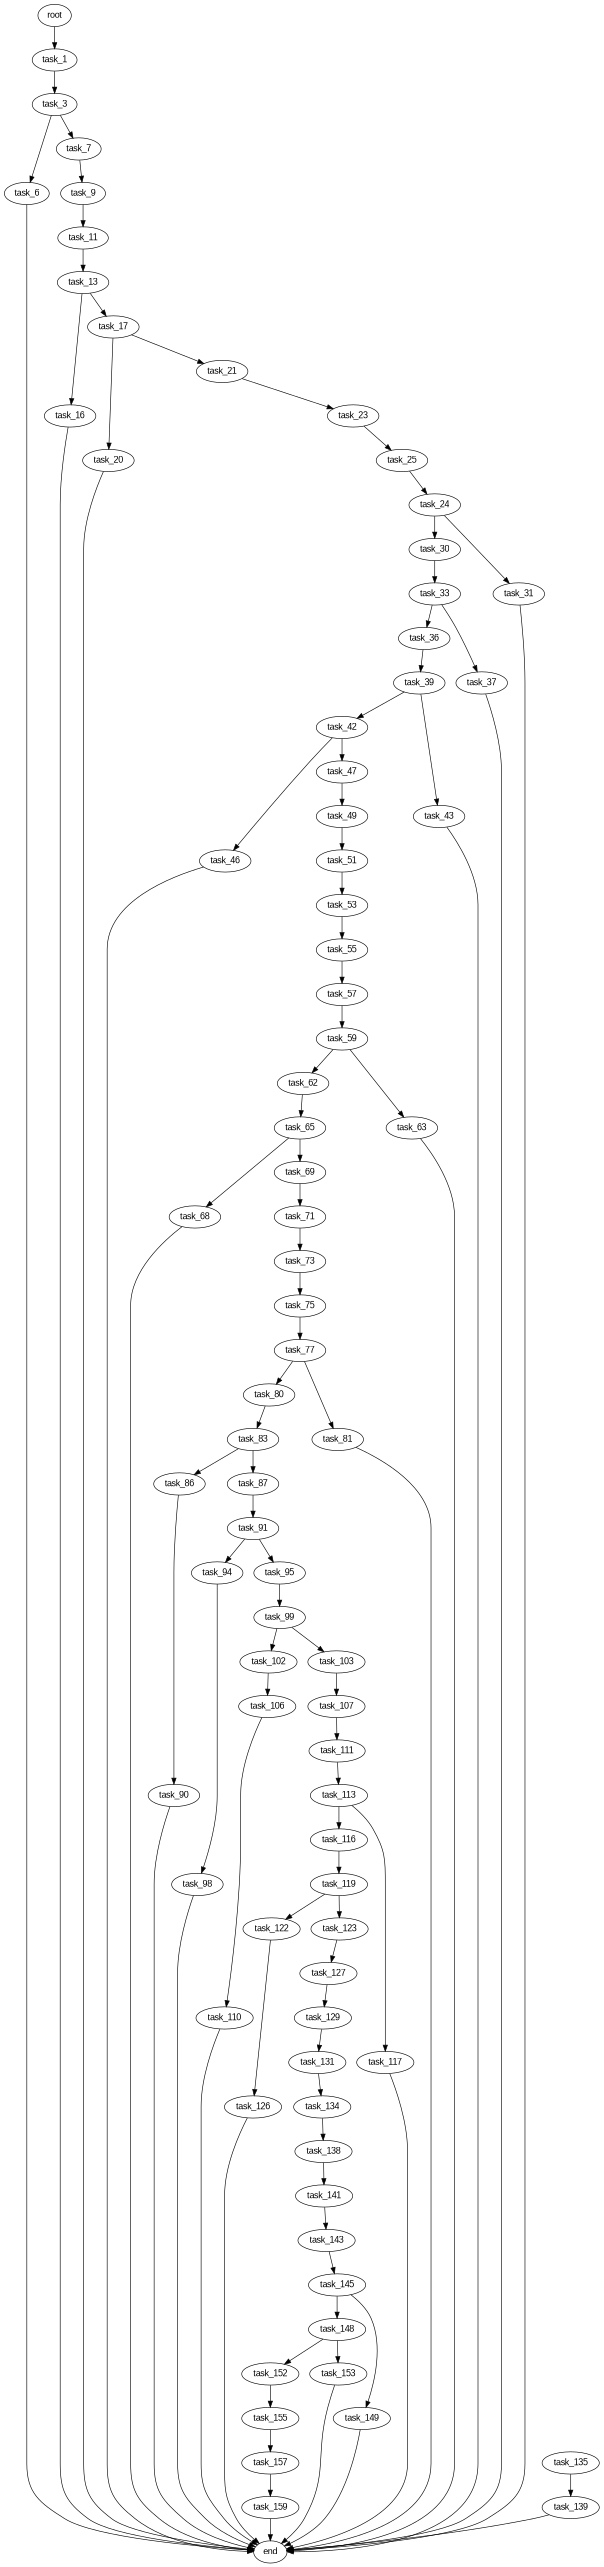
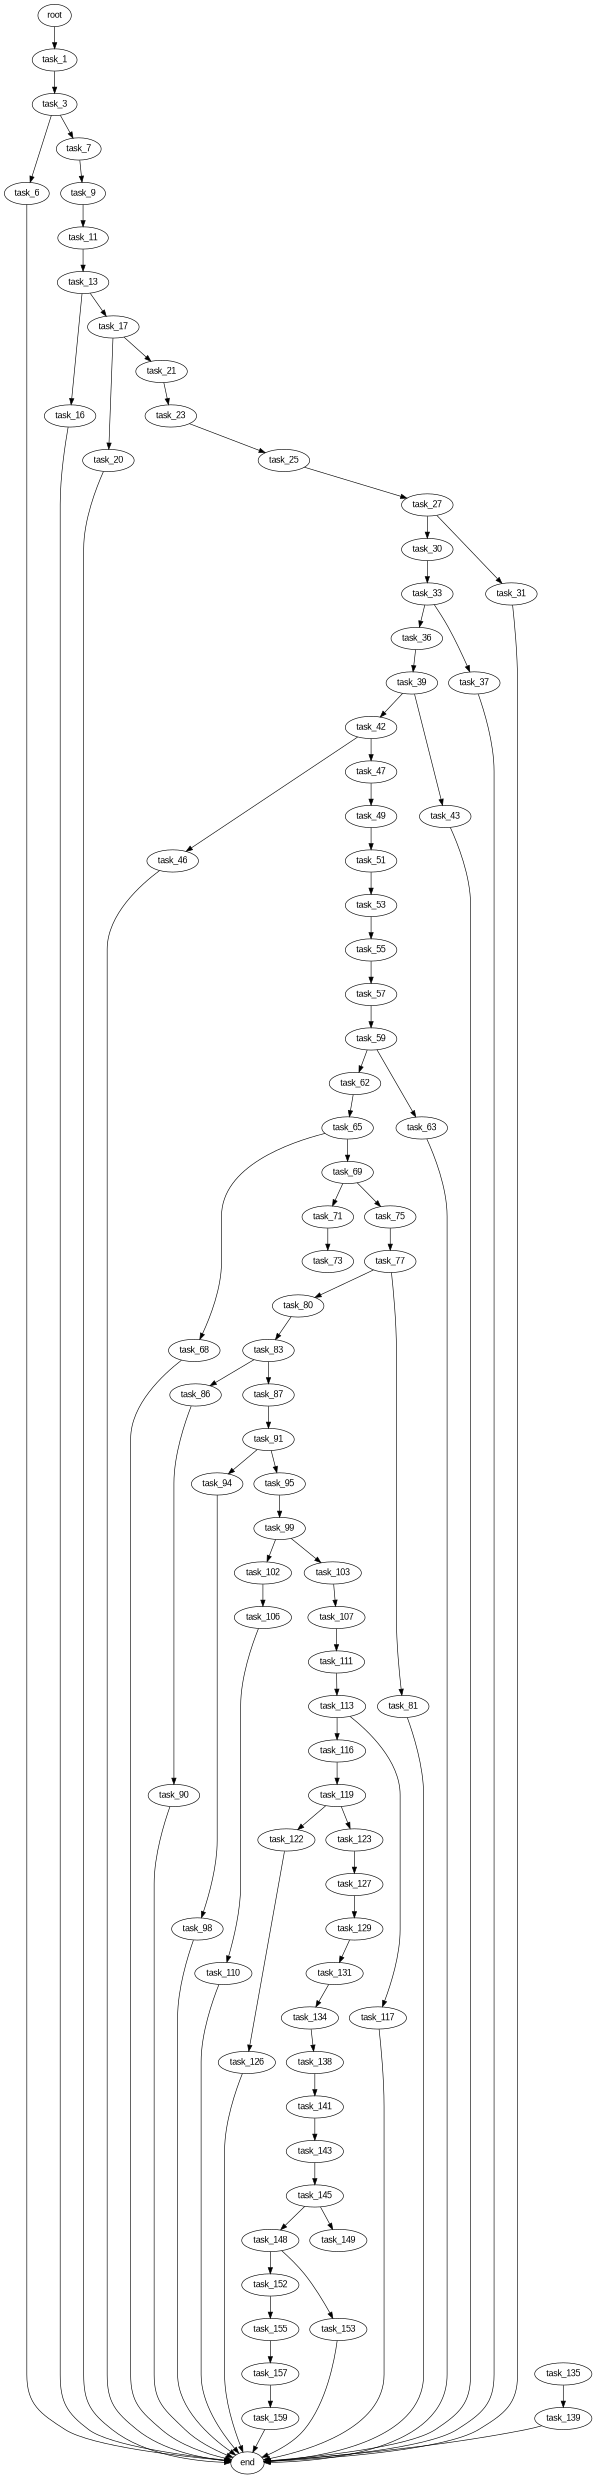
node "task_24": label "task_24" -> "task_27"
edge "task_73" -> "task_75": now "task_69" -> "task_75"
edge "task_149" -> "end": removed
